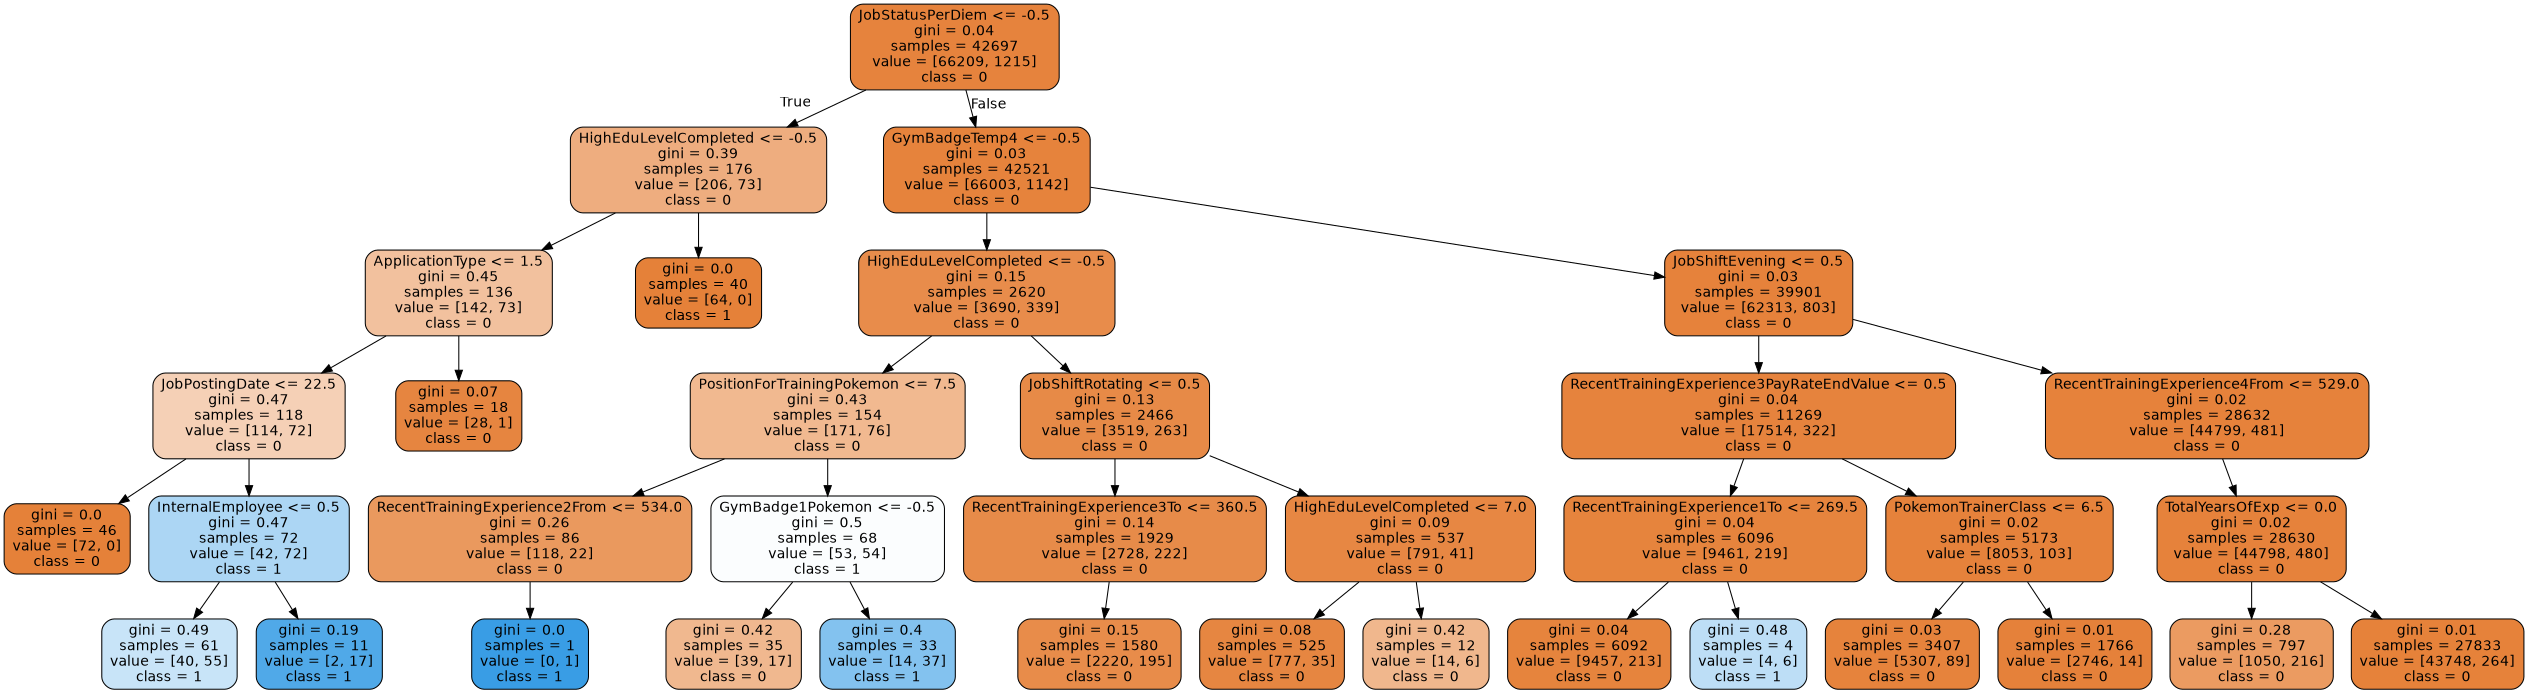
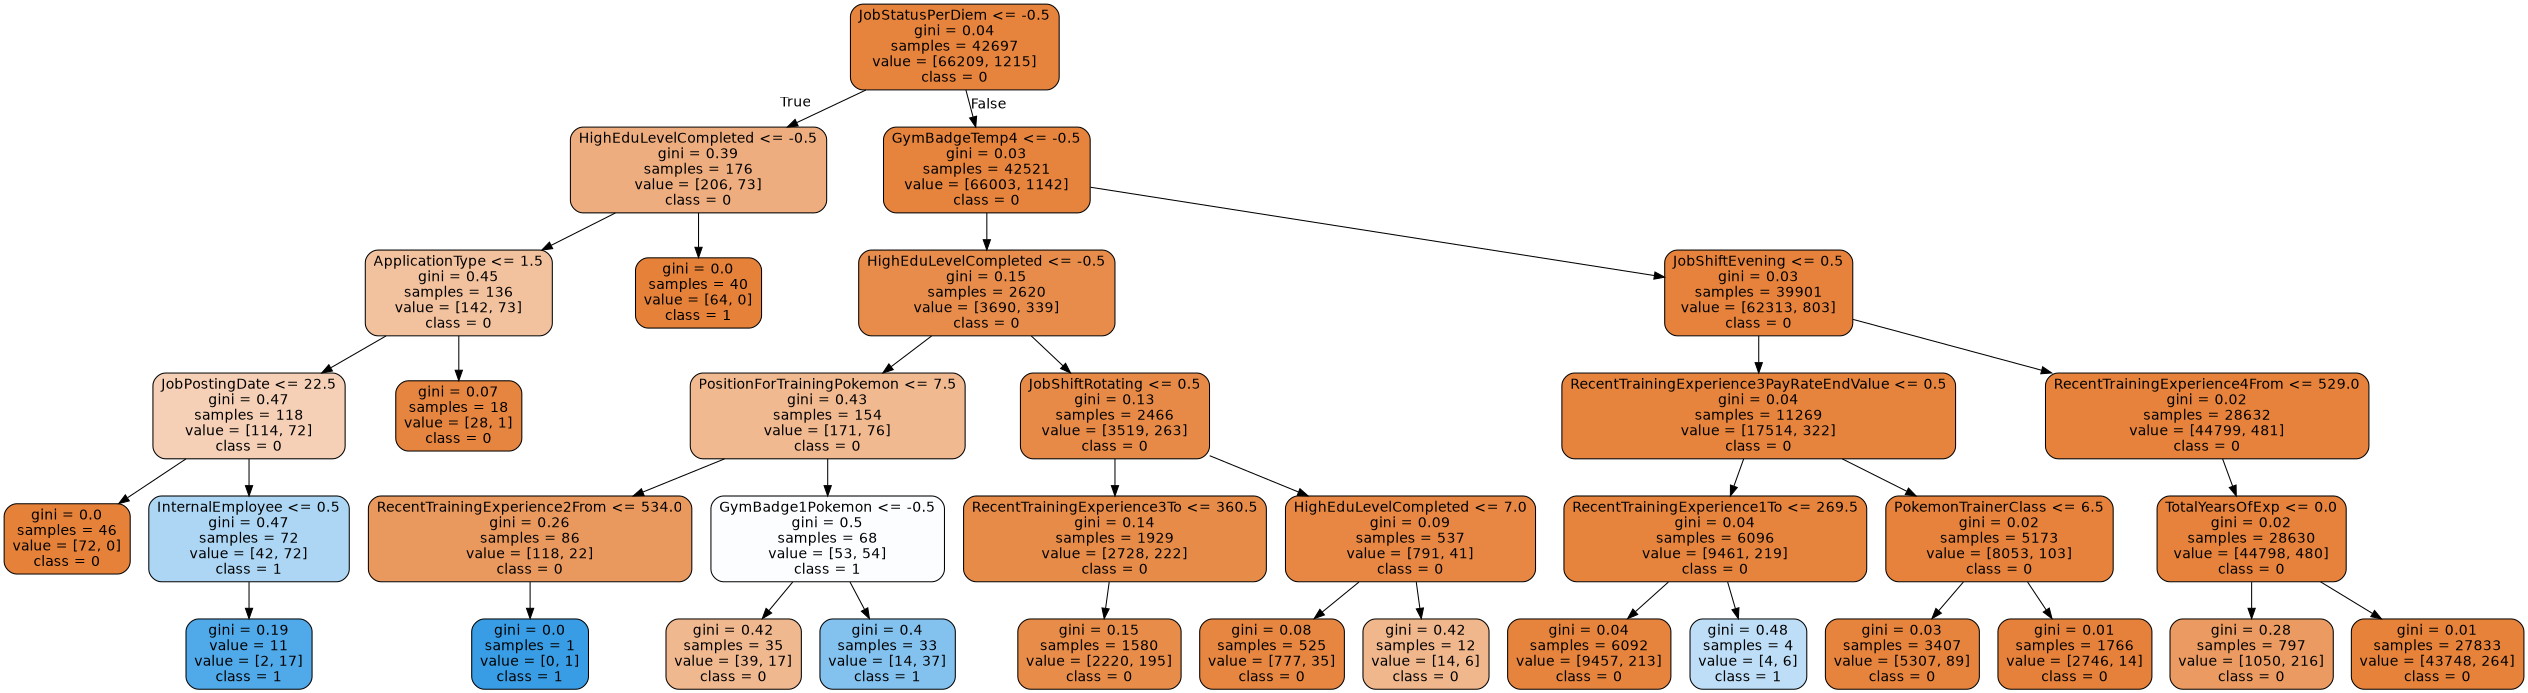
node "gini = 0.49 samples = 61 value = [40, 55] class = 1": removed
node "gini = 0.19 samples = 11 value = [2, 17] class = 1": label "gini = 0.19 samples = 11 value = [2, 17] class = 1" -> "gini = 0.19 value = 11 value = [2, 17] class = 1"
